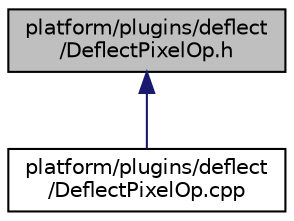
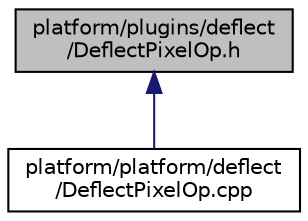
node "platform/plugins/deflect /DeflectPixelOp.cpp": label "platform/plugins/deflect /DeflectPixelOp.cpp" -> "platform/platform/deflect /DeflectPixelOp.cpp"
